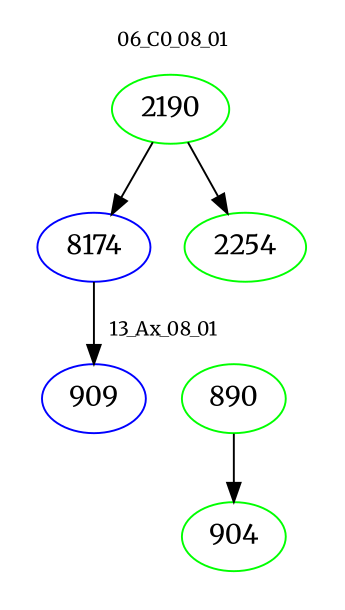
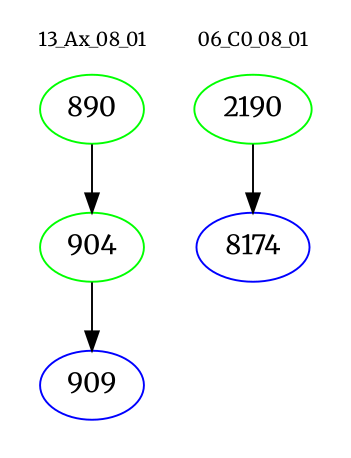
node "2254": removed
edge "8174" -> "909": now "904" -> "909"
